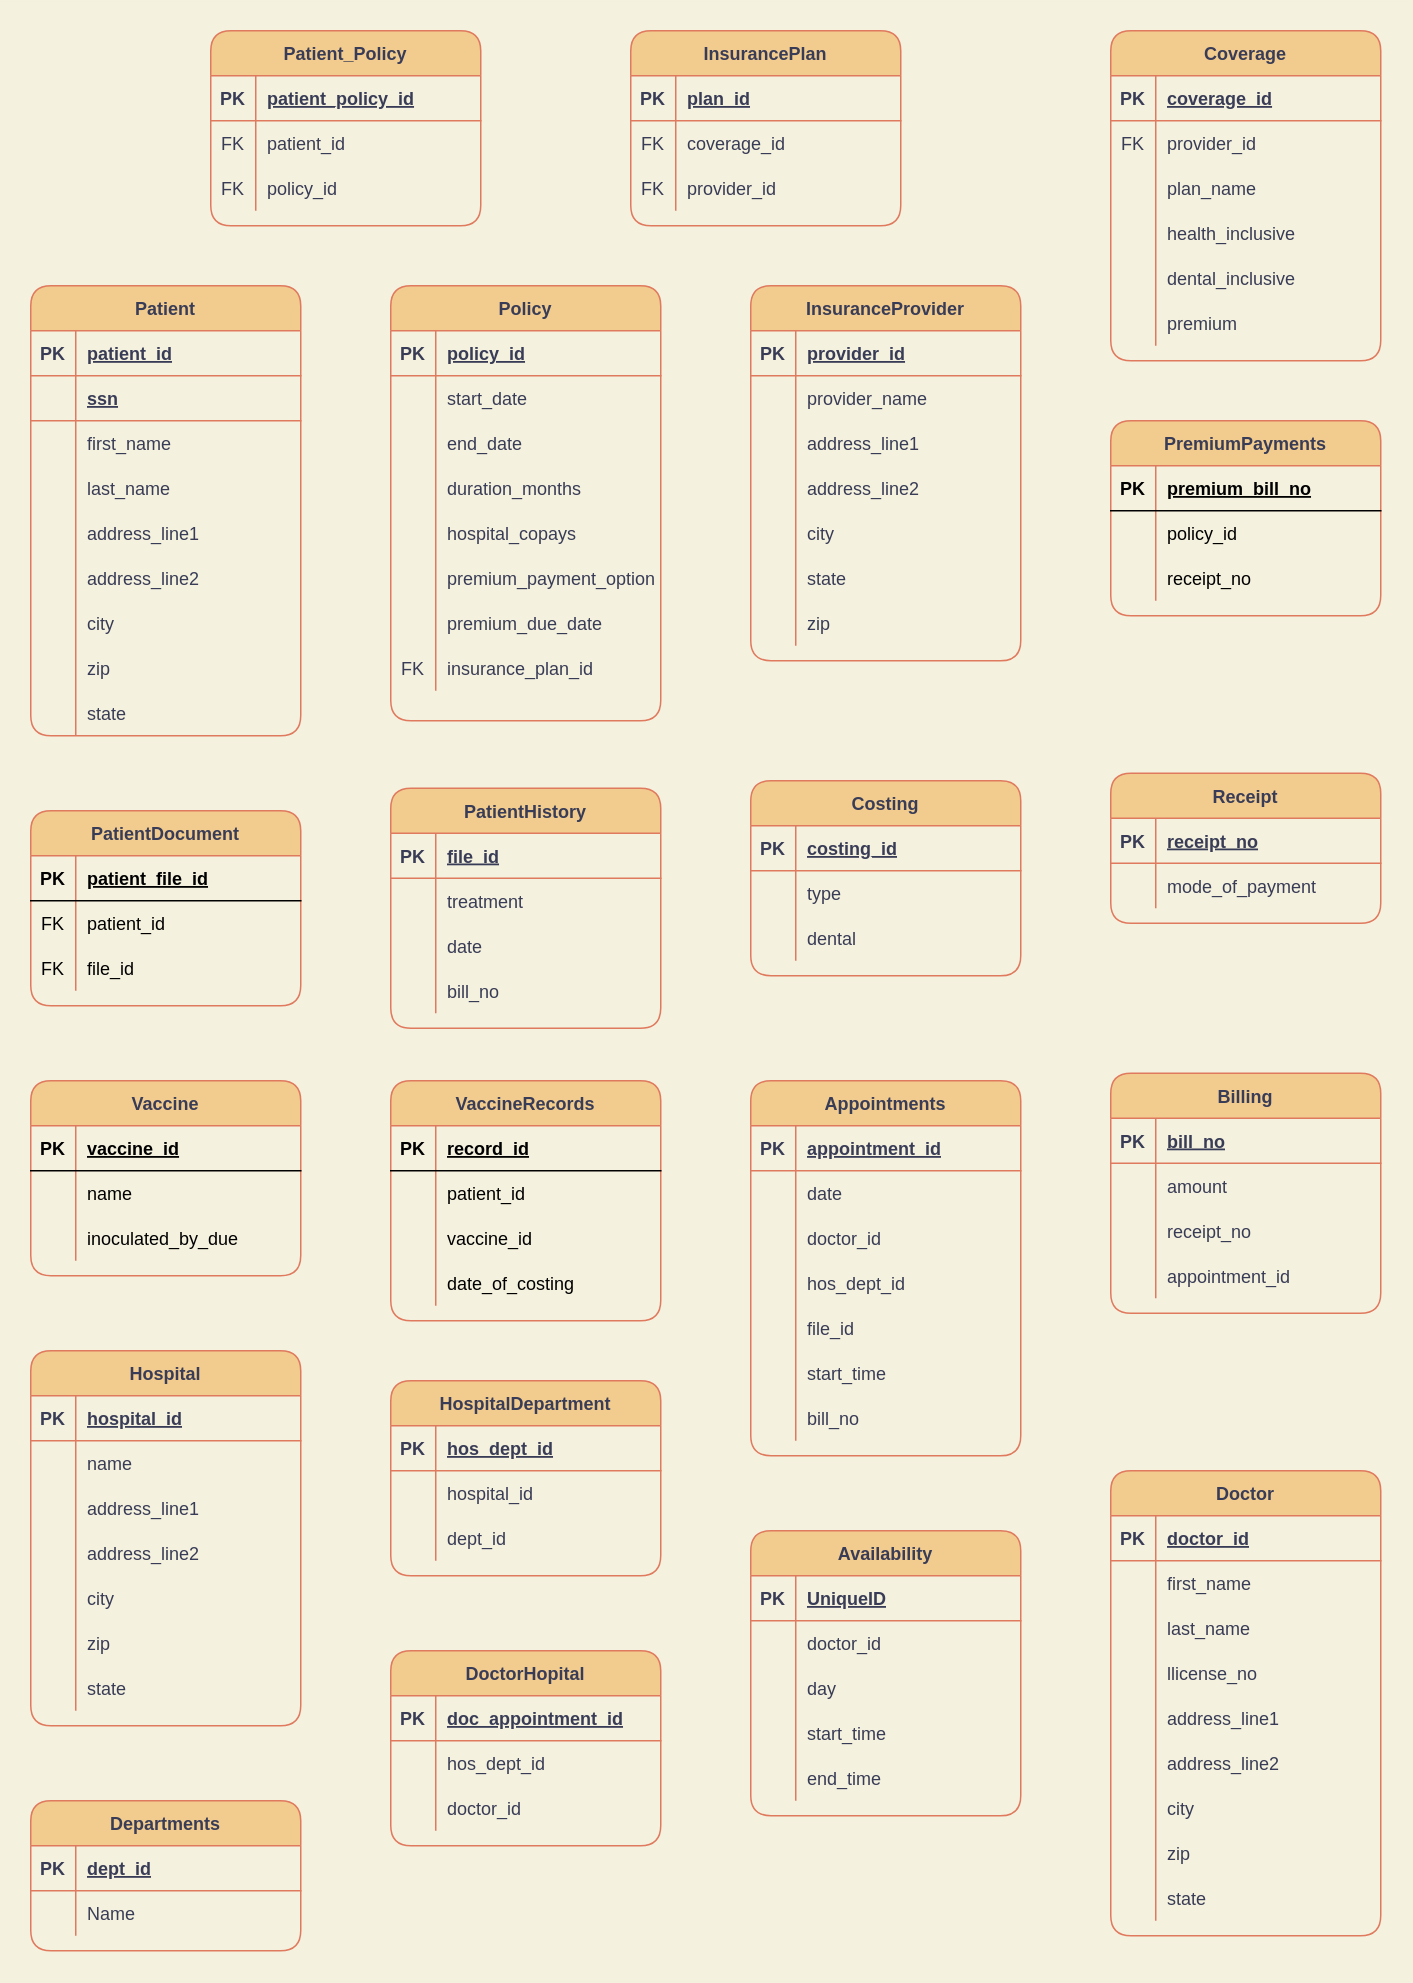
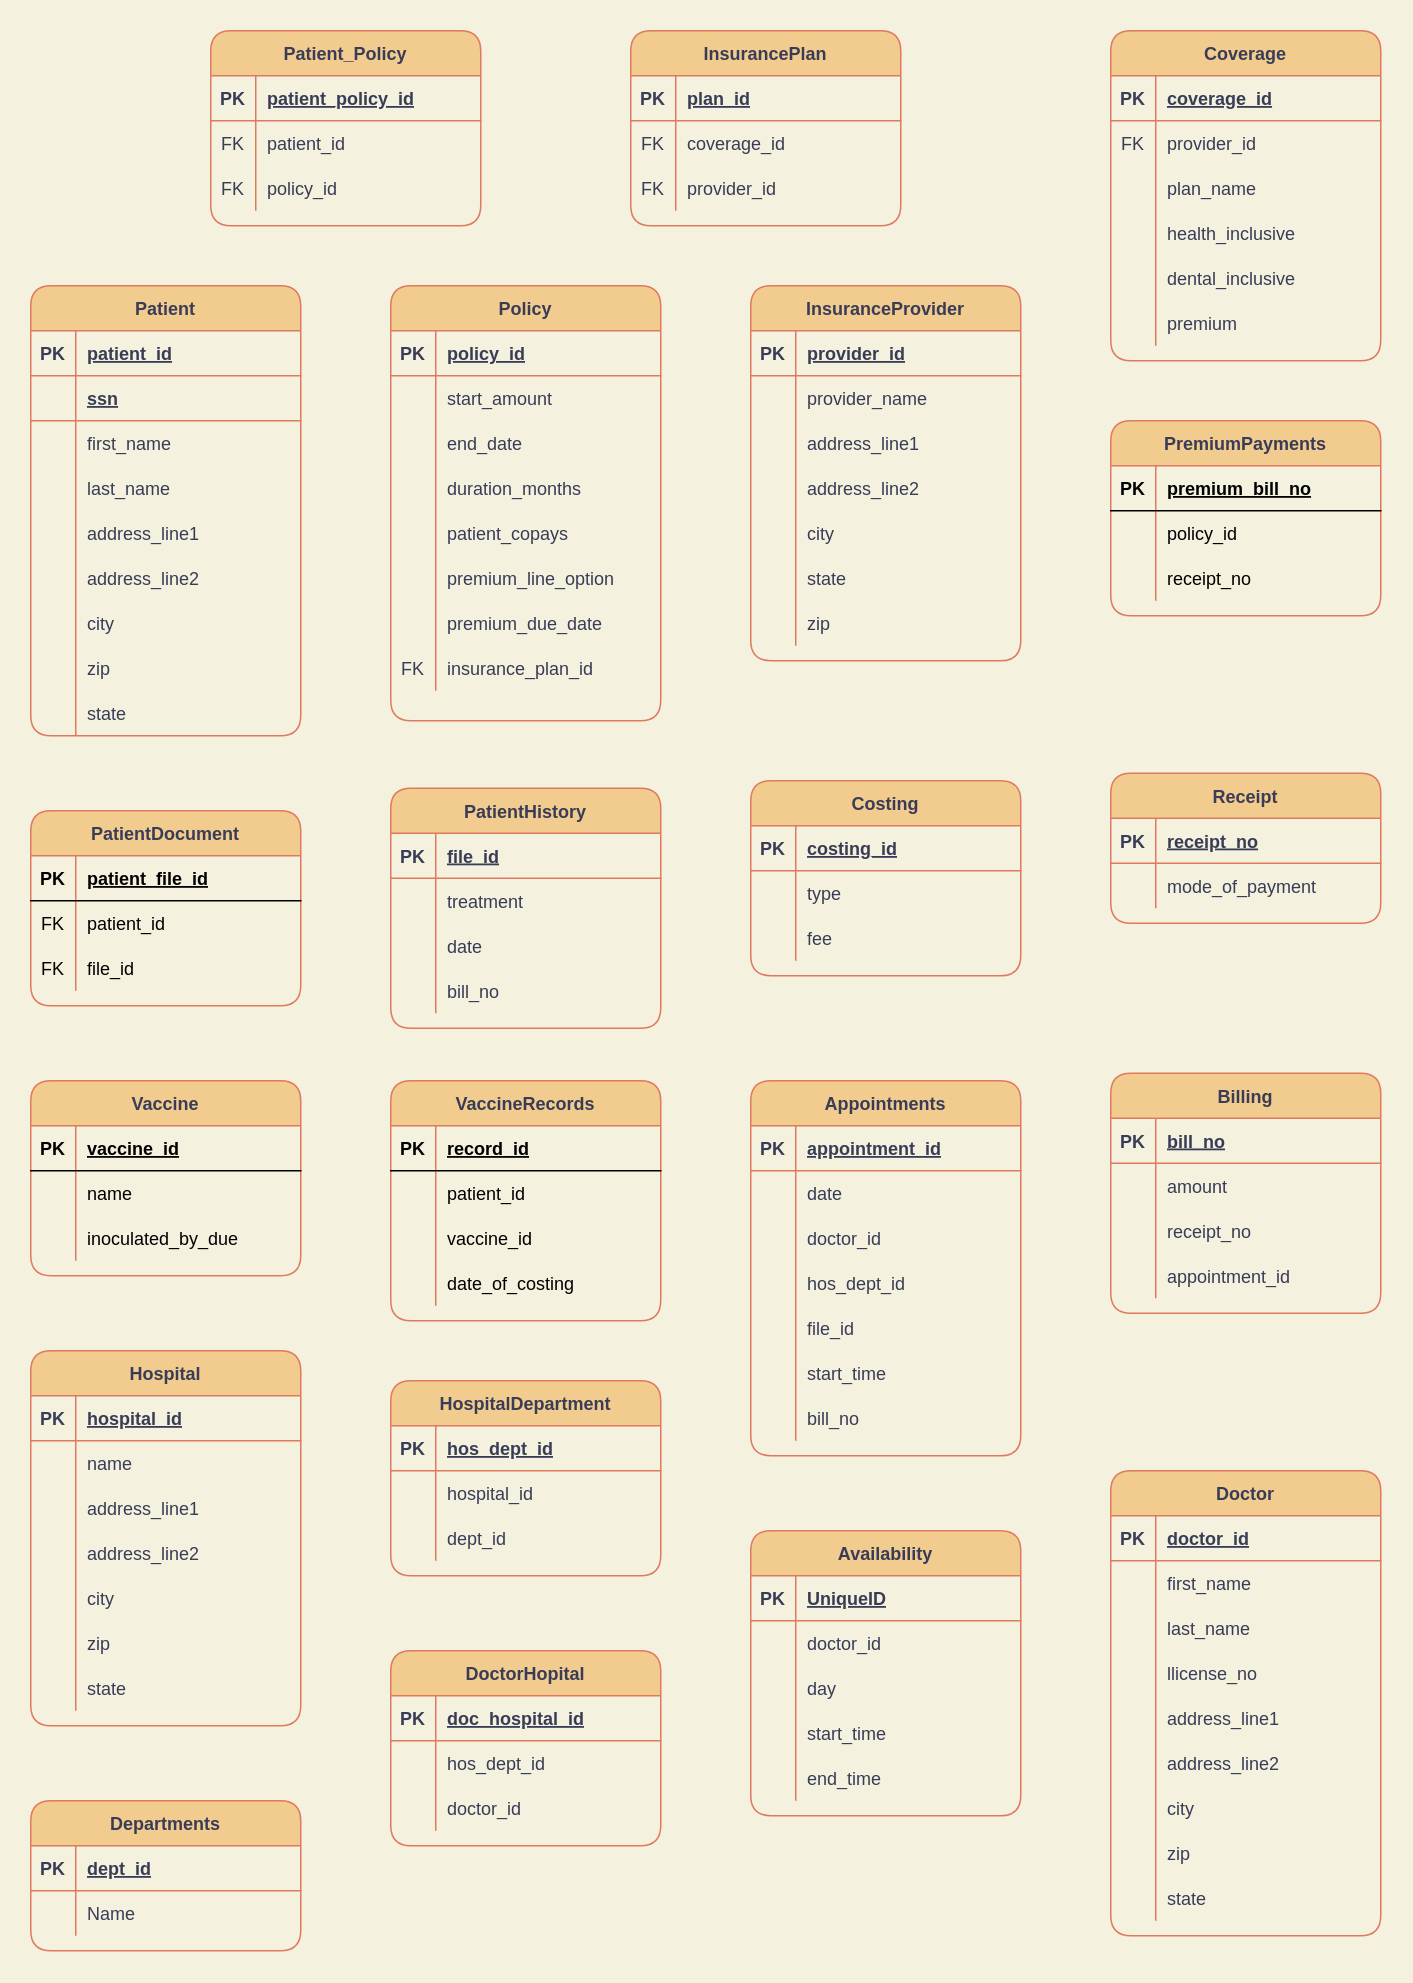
node "start_date": label "start_date" -> "start_amount"
node "hospital_copays": label "hospital_copays" -> "patient_copays"
node "premium_payment_option": label "premium_payment_option" -> "premium_line_option"
node "dental": label "dental" -> "fee"
node "doc_appointment_id": label "doc_appointment_id" -> "doc_hospital_id"
